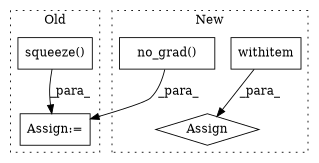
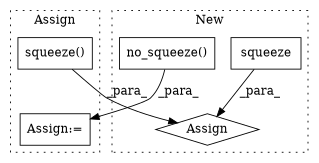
cluster "Old": label "Old" -> "Assign"
node "no_grad()": label "no_grad()" -> "no_squeeze()"
node "withitem": label "withitem" -> "squeeze"
edge "squeeze()" -> "Assign:=": now "squeeze()" -> "Assign"
